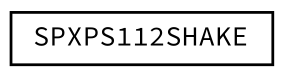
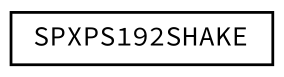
node "SPXPS112SHAKE": label "SPXPS112SHAKE" -> "SPXPS192SHAKE"
